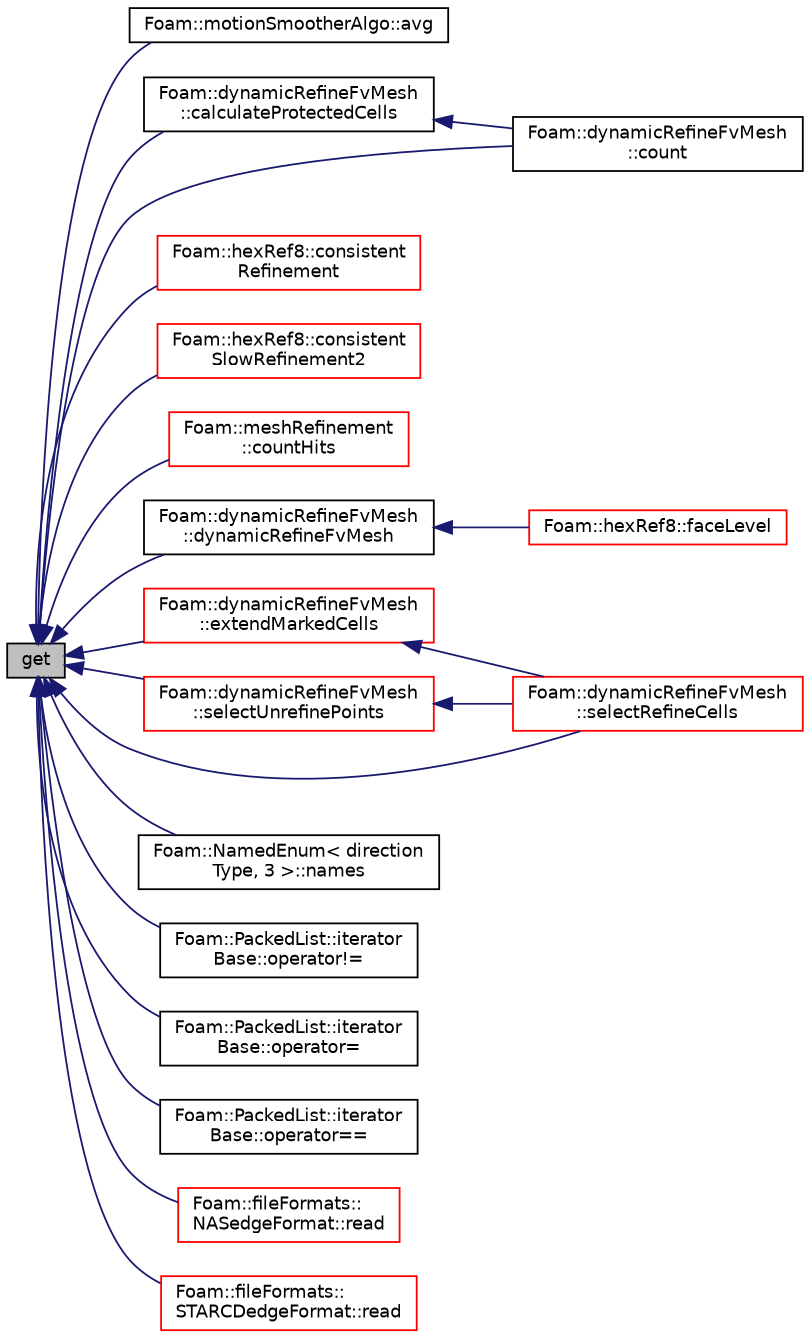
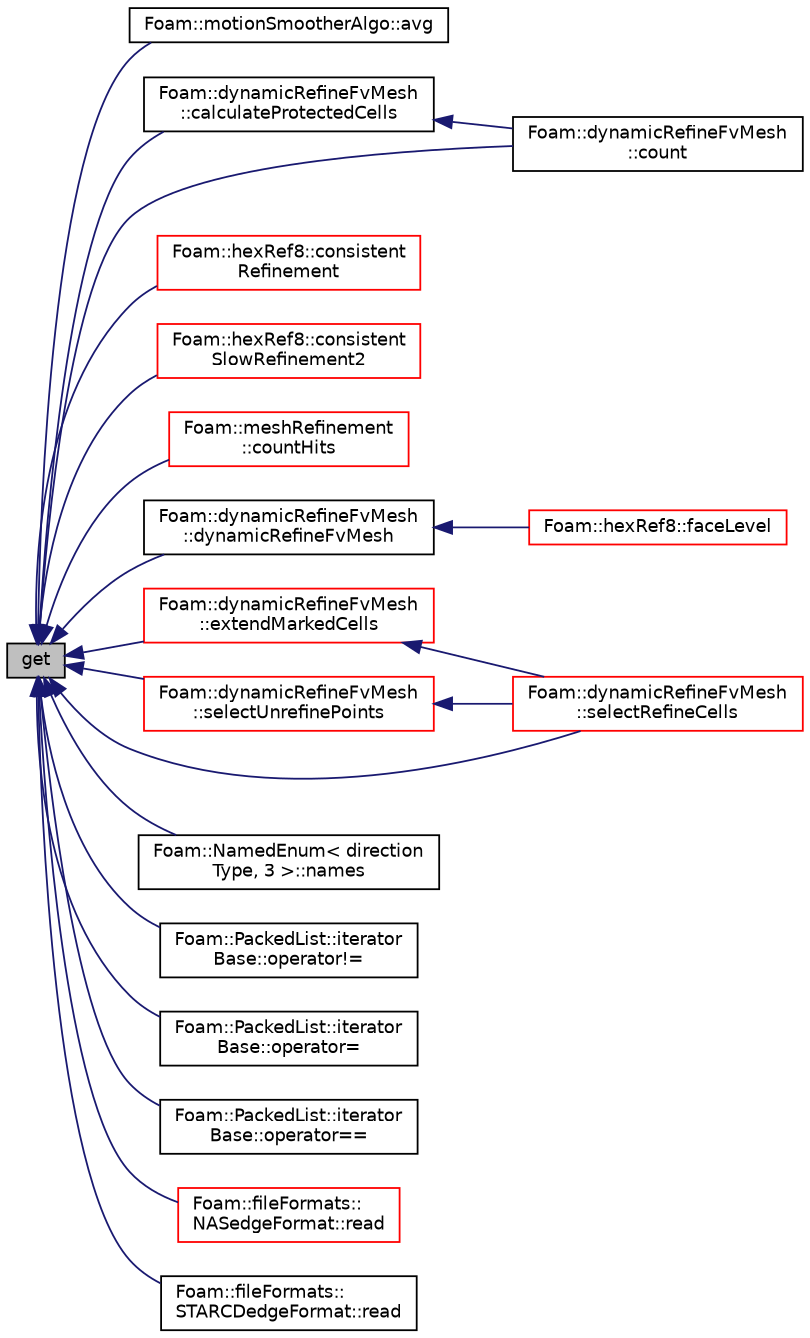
node "Foam::fileFormats:: STARCDedgeFormat::read": color red -> black
